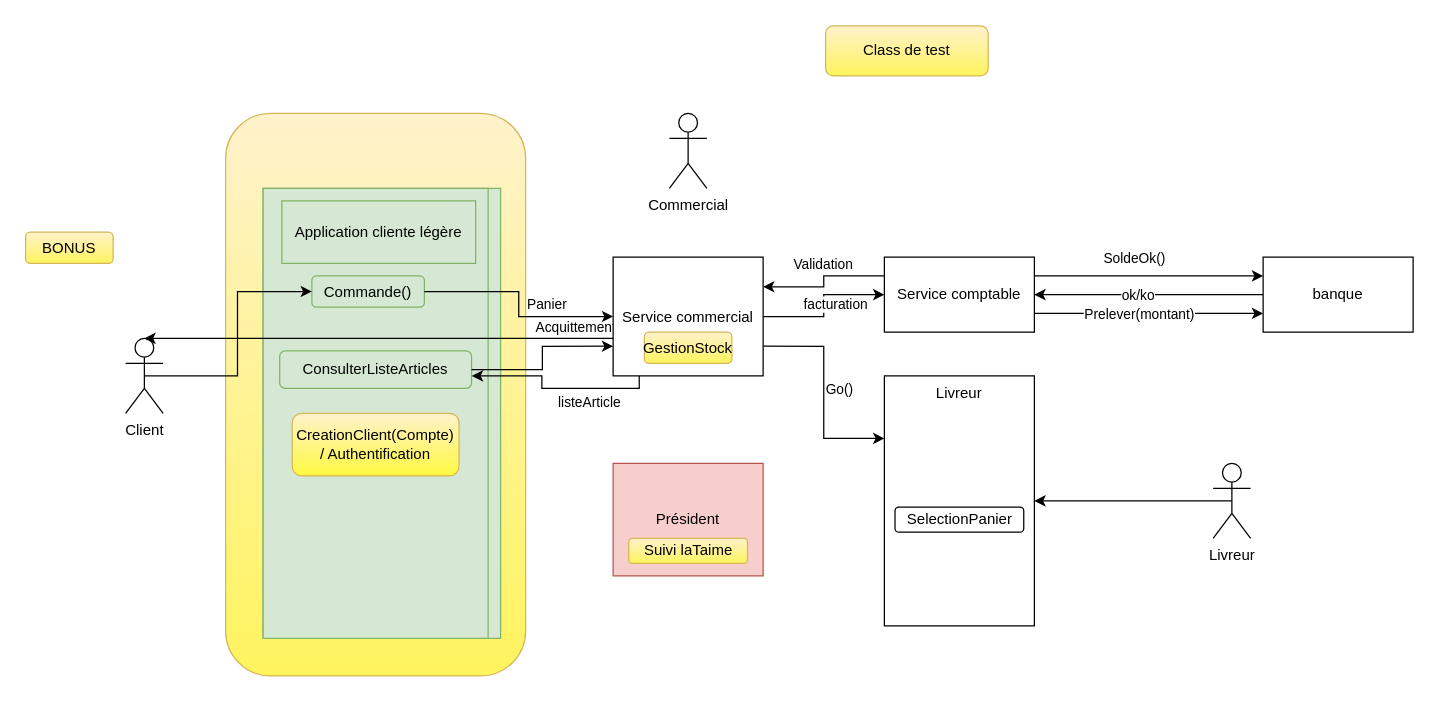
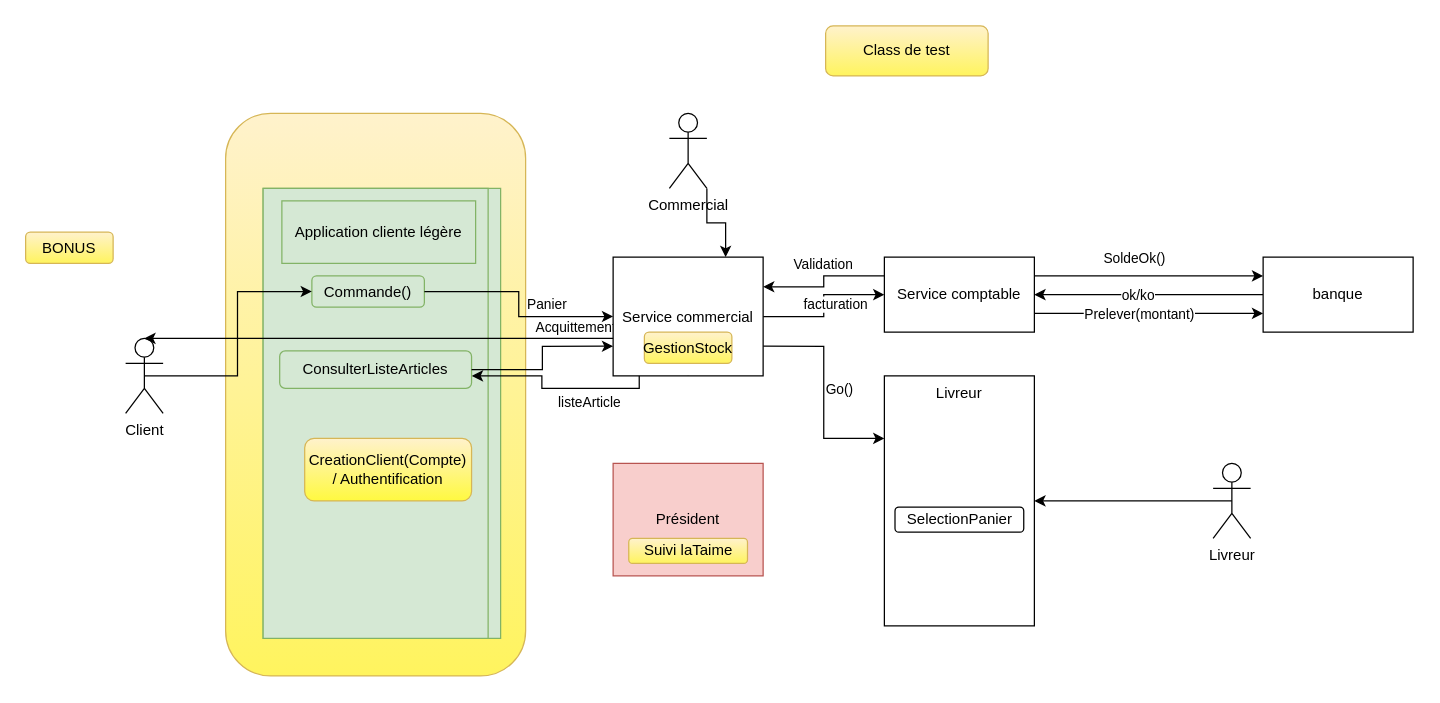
edge "Commercial" -> "Service commercial": added
node "CreationClient(Compte) / Authentification": moved (376, 444) -> (388, 469)
